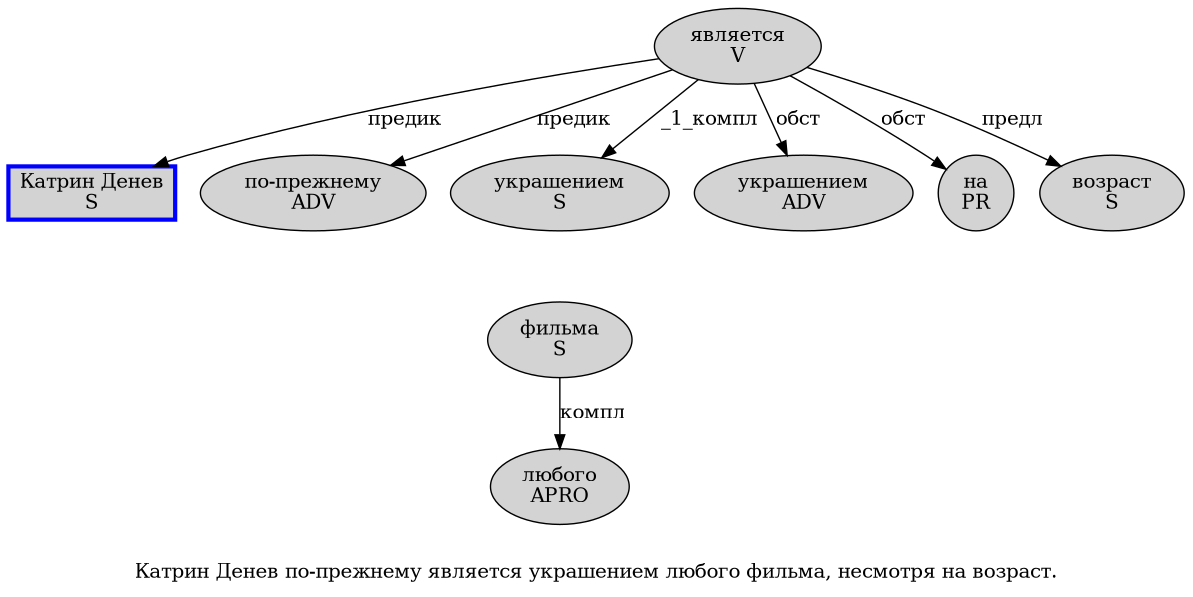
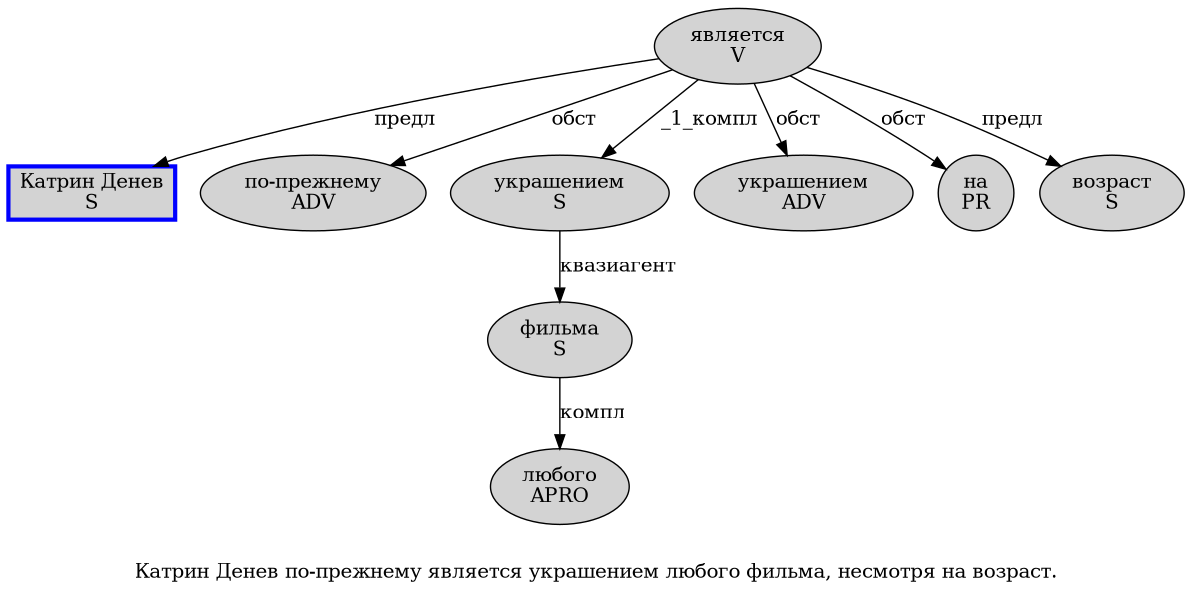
edge "является V" -> "Катрин Денев S": label "предик" -> "предл"
edge "является V" -> "по-прежнему ADV": label "предик" -> "обст"
edge "украшением S" -> "фильма S": added, label "квазиагент"
